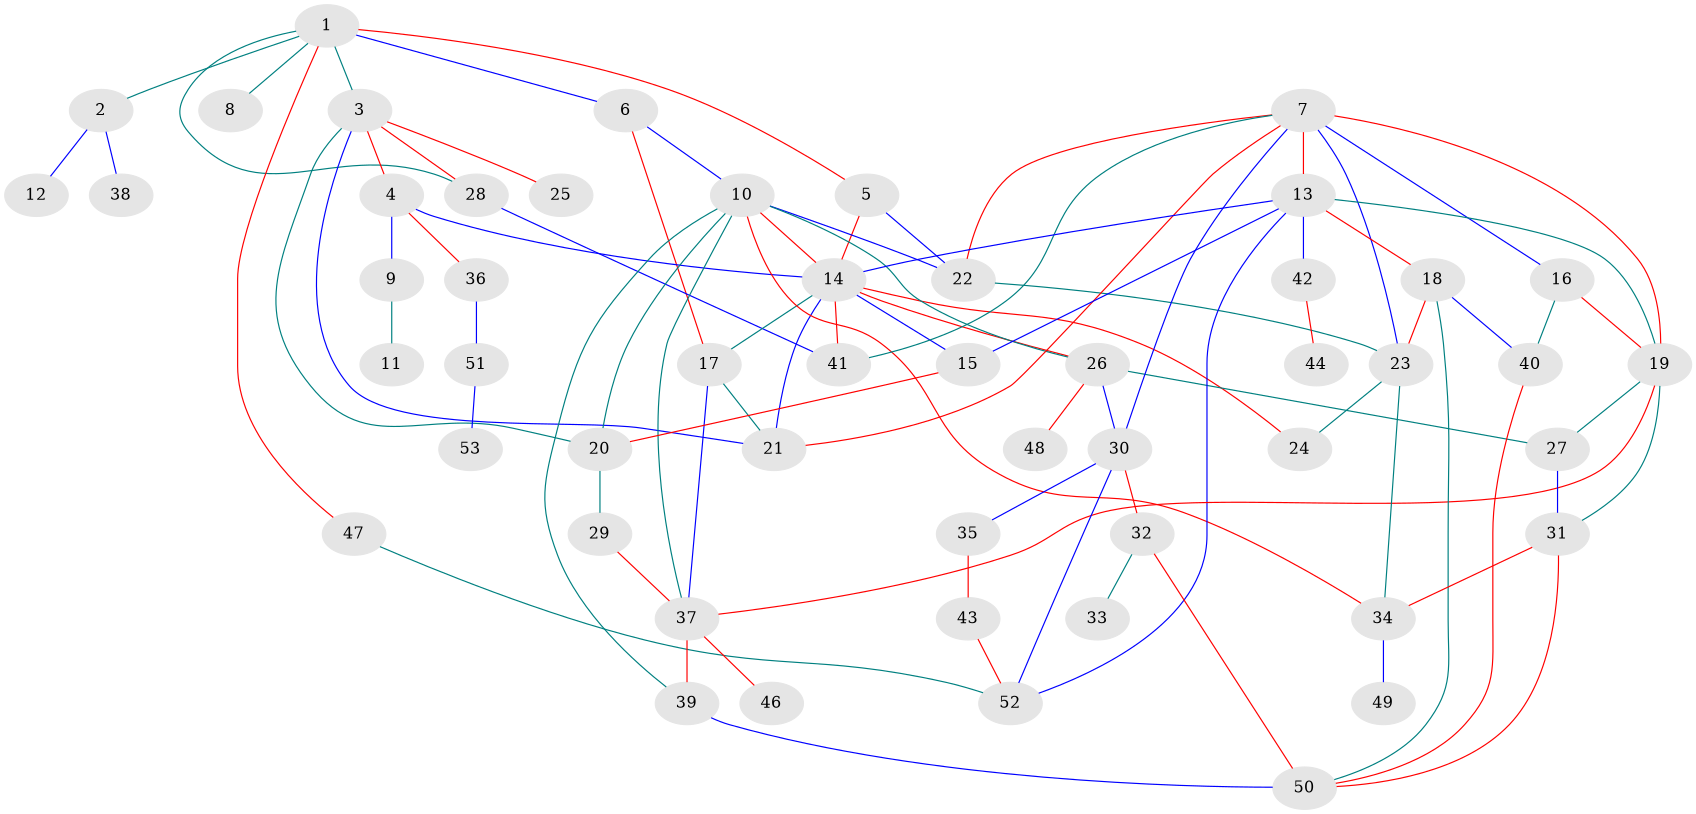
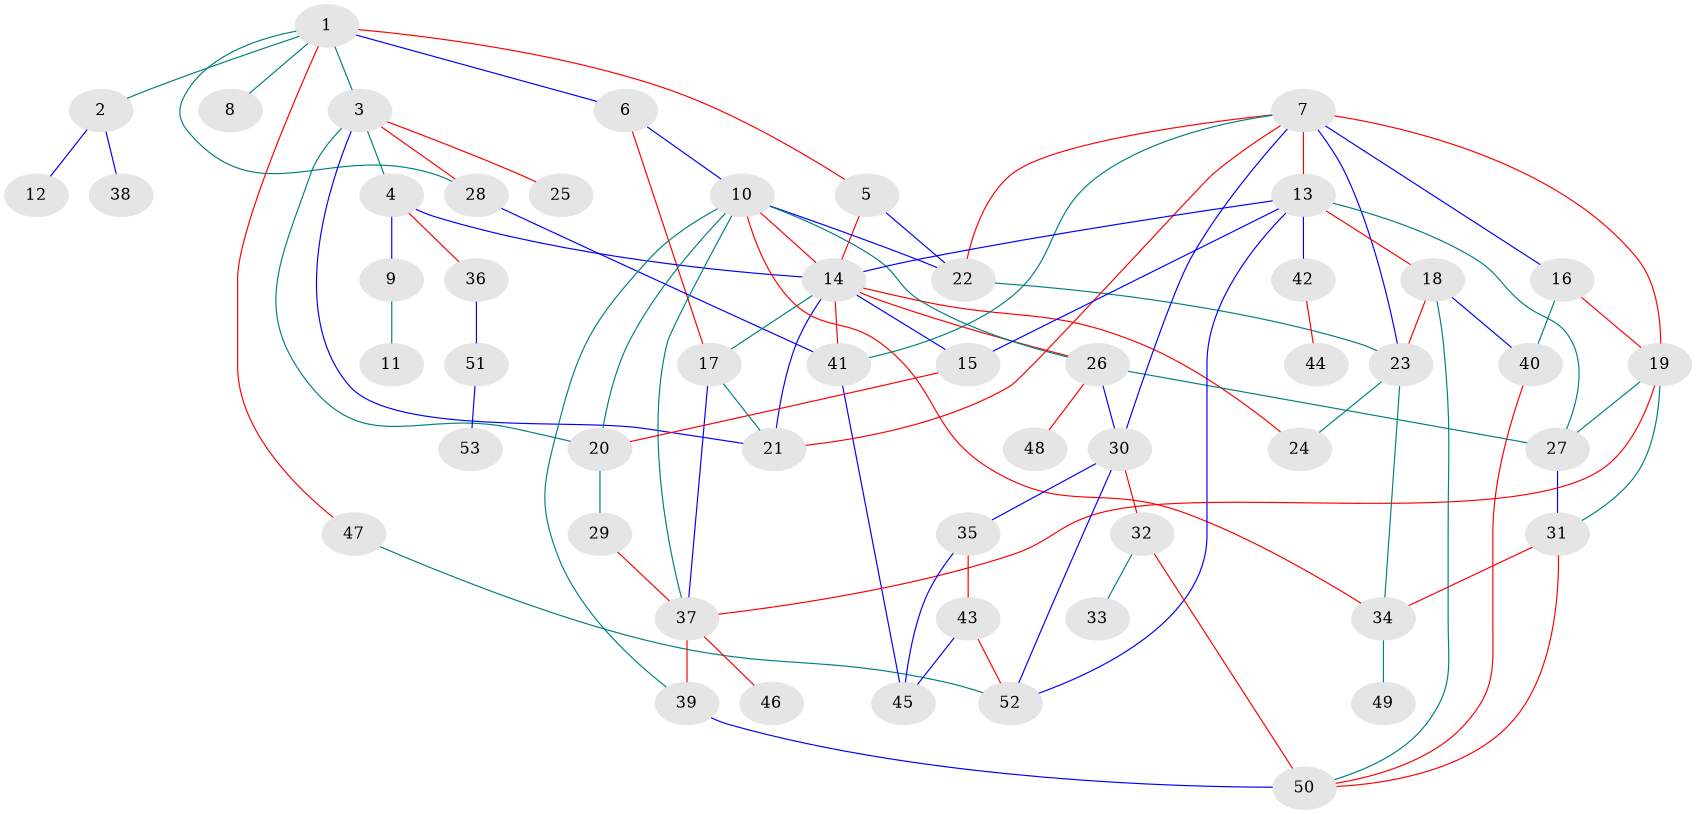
edge "3" -- "4": color red -> teal
edge "13" -- "19": now "13" -- "27"
edge "34" -- "49": color blue -> teal
node "45": added
